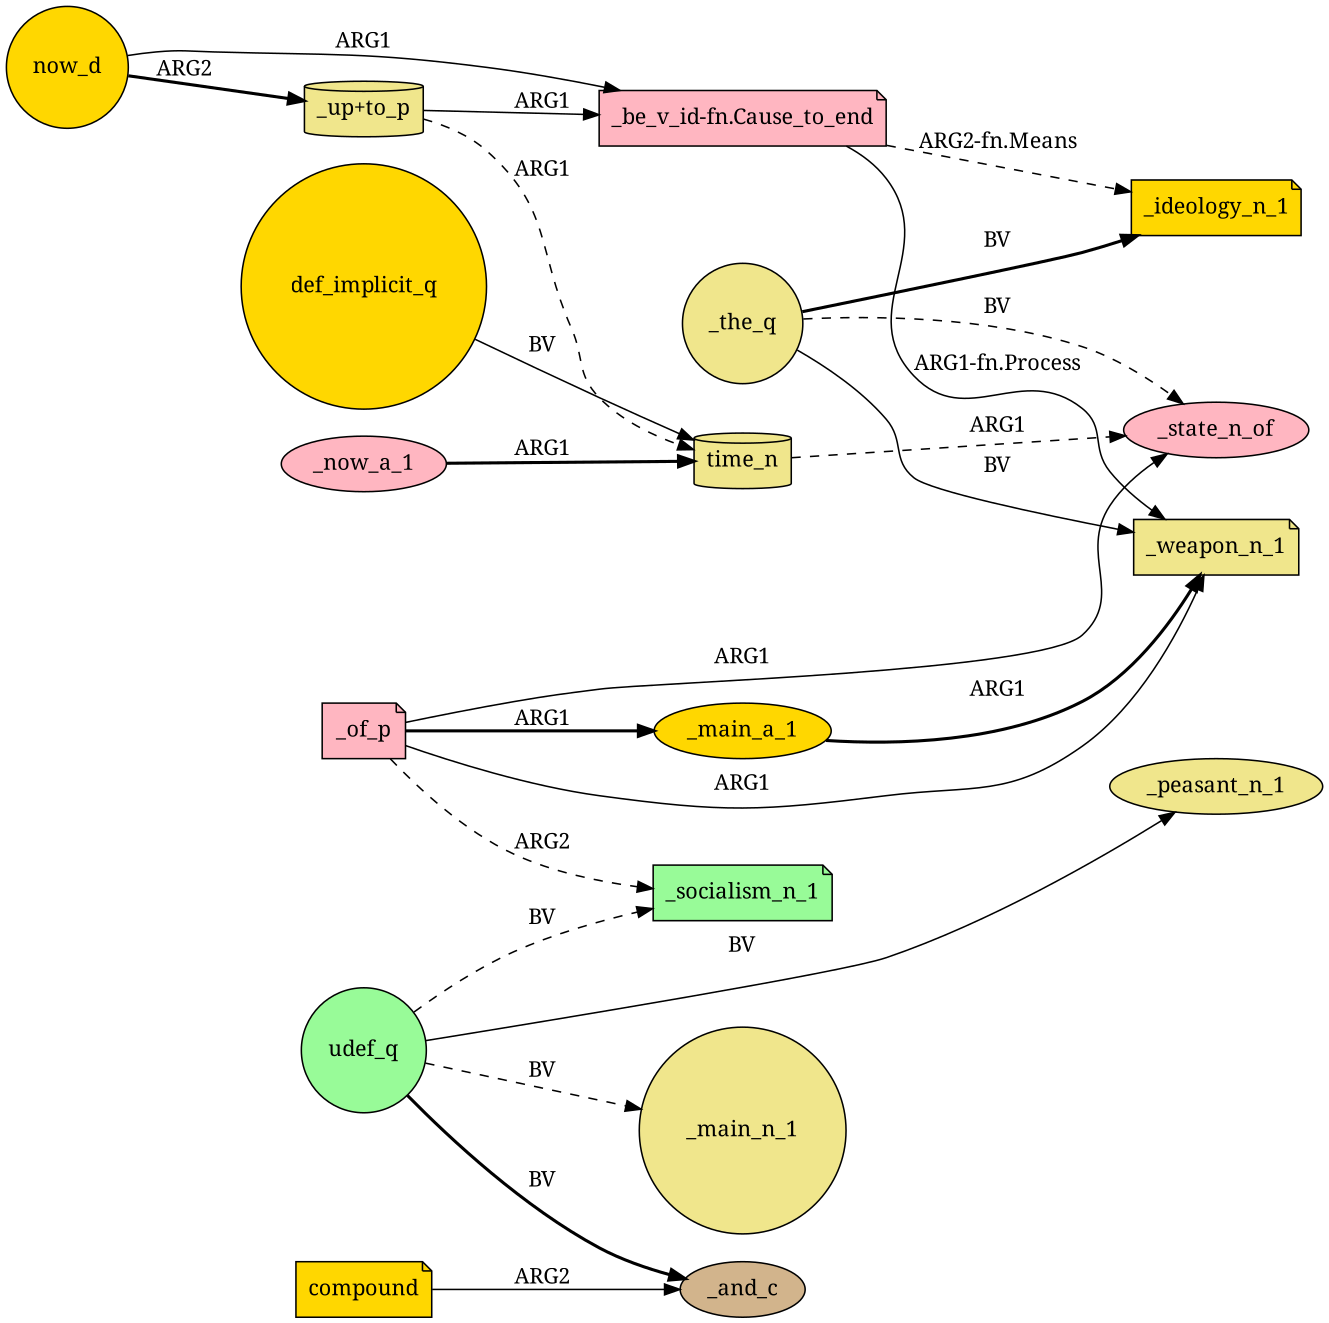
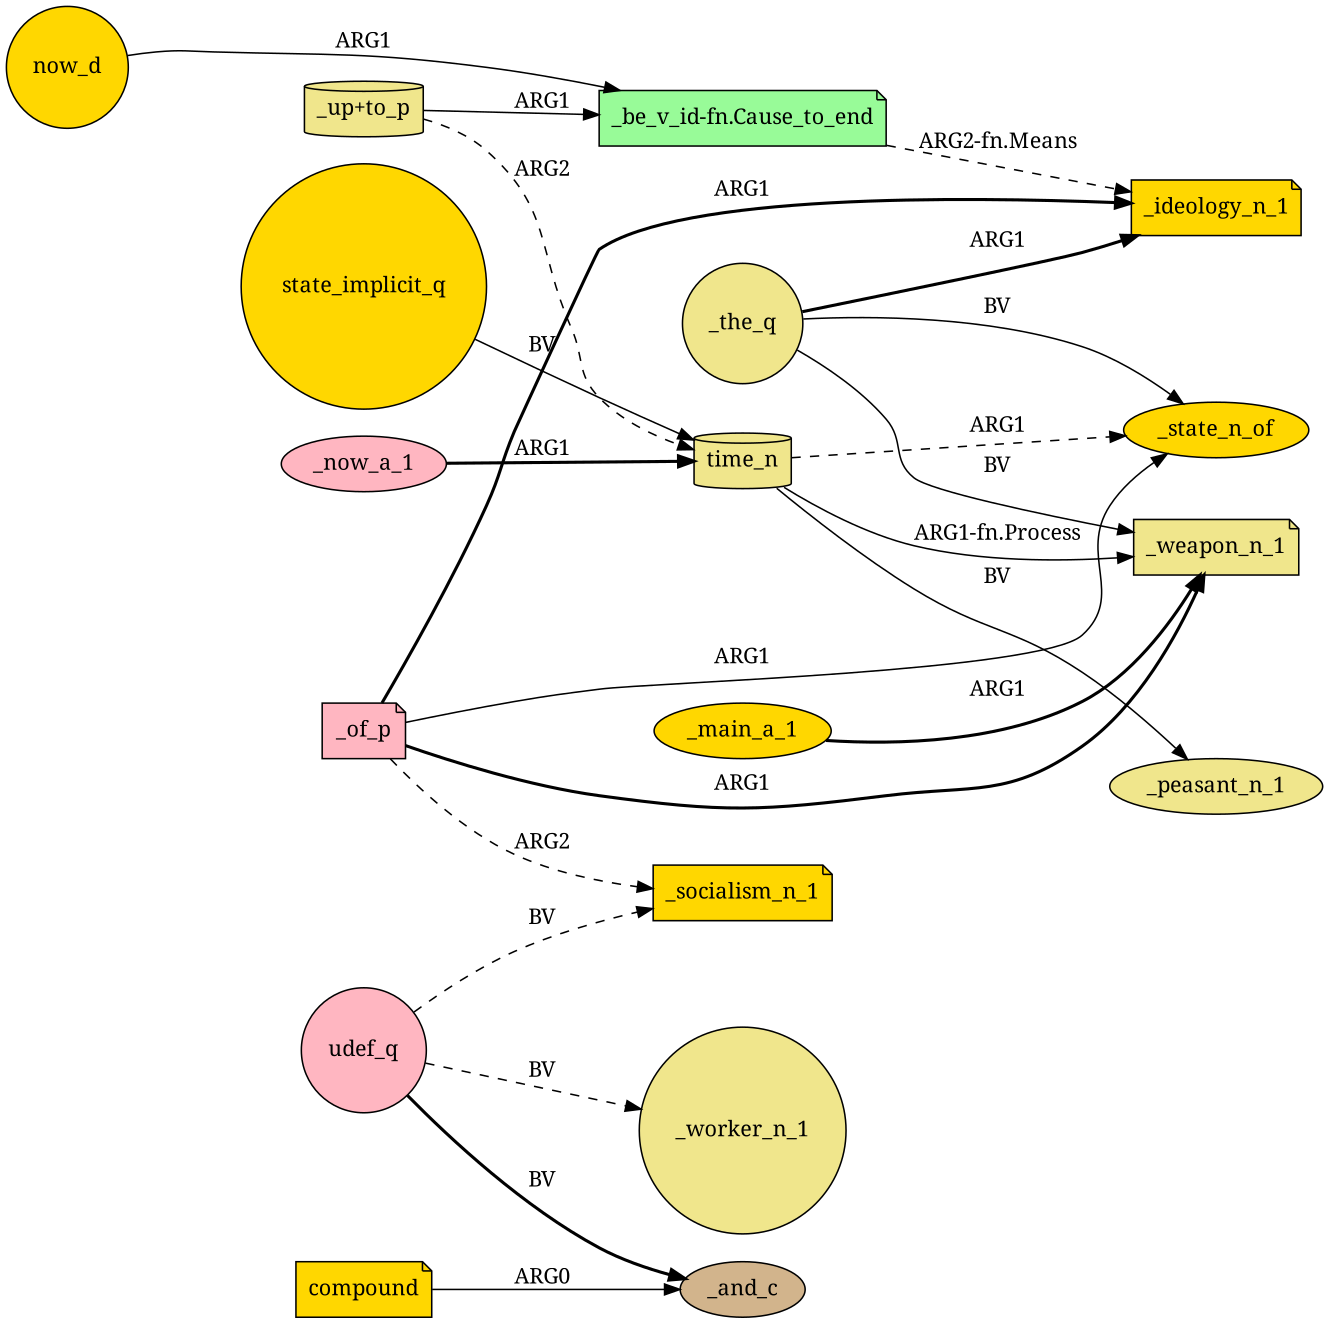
edge "now_d" -> "_up+to_p": removed, label "ARG2"
node "_be_v_id-fn.Cause_to_end": fillcolor lightpink -> palegreen
edge "_up+to_p" -> "time_n": label "ARG1" -> "ARG2"
edge "_the_q" -> "_ideology_n_1": label "BV" -> "ARG1"
node "def_implicit_q": label "def_implicit_q" -> "state_implicit_q"
edge "_the_q" -> "_state_n_of": style dashed -> solid
edge "_be_v_id-fn.Cause_to_end" -> "_weapon_n_1": now "time_n" -> "_weapon_n_1"
node "_state_n_of": fillcolor lightpink -> gold
edge "_of_p" -> "_main_a_1": now "_of_p" -> "_ideology_n_1"
edge "_of_p" -> "_weapon_n_1": style solid -> bold
node "_socialism_n_1": fillcolor palegreen -> gold
edge "udef_q" -> "_peasant_n_1": now "time_n" -> "_peasant_n_1"
node "udef_q": fillcolor palegreen -> lightpink
node "_main_n_1": label "_main_n_1" -> "_worker_n_1"
edge "compound" -> "_and_c": label "ARG2" -> "ARG0"
